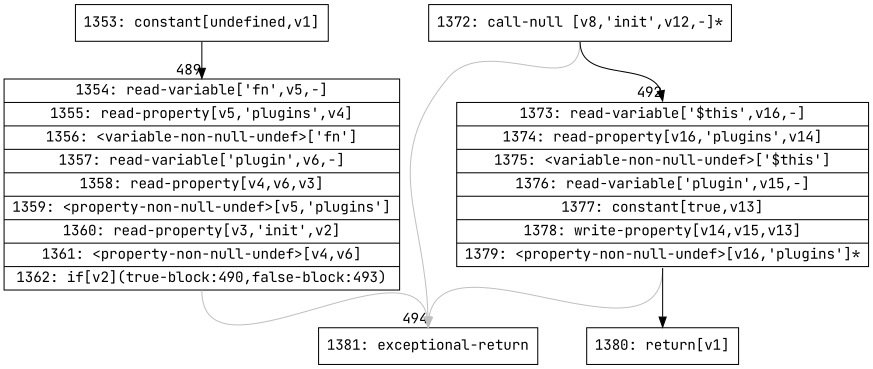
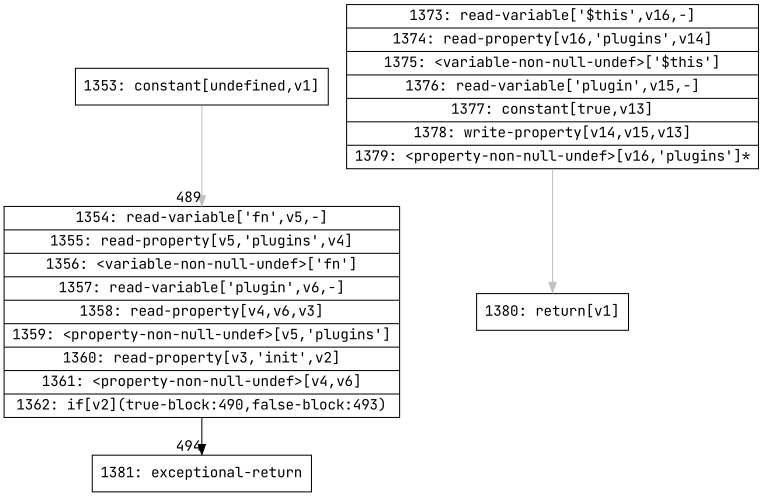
node "1372: call-null [v8,'init',v12,-]*": removed
edge "1353: constant[undefined,v1]" -> "1354: read-variable['fn',v5,-]": color black -> gray
edge "1373: read-variable['$this',v16,-]" -> "1380: return[v1]": color black -> gray
edge "1373: read-variable['$this',v16,-]" -> "1381: exceptional-return": removed
edge "1354: read-variable['fn',v5,-]" -> "1381: exceptional-return": color gray -> black
